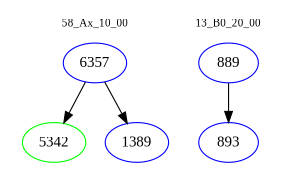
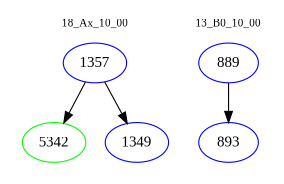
cluster "58_Ax_10_00": label "58_Ax_10_00" -> "18_Ax_10_00"
cluster "13_B0_20_00": label "13_B0_20_00" -> "13_B0_10_00"
node "6357": label "6357" -> "1357"
node "1389": label "1389" -> "1349"
